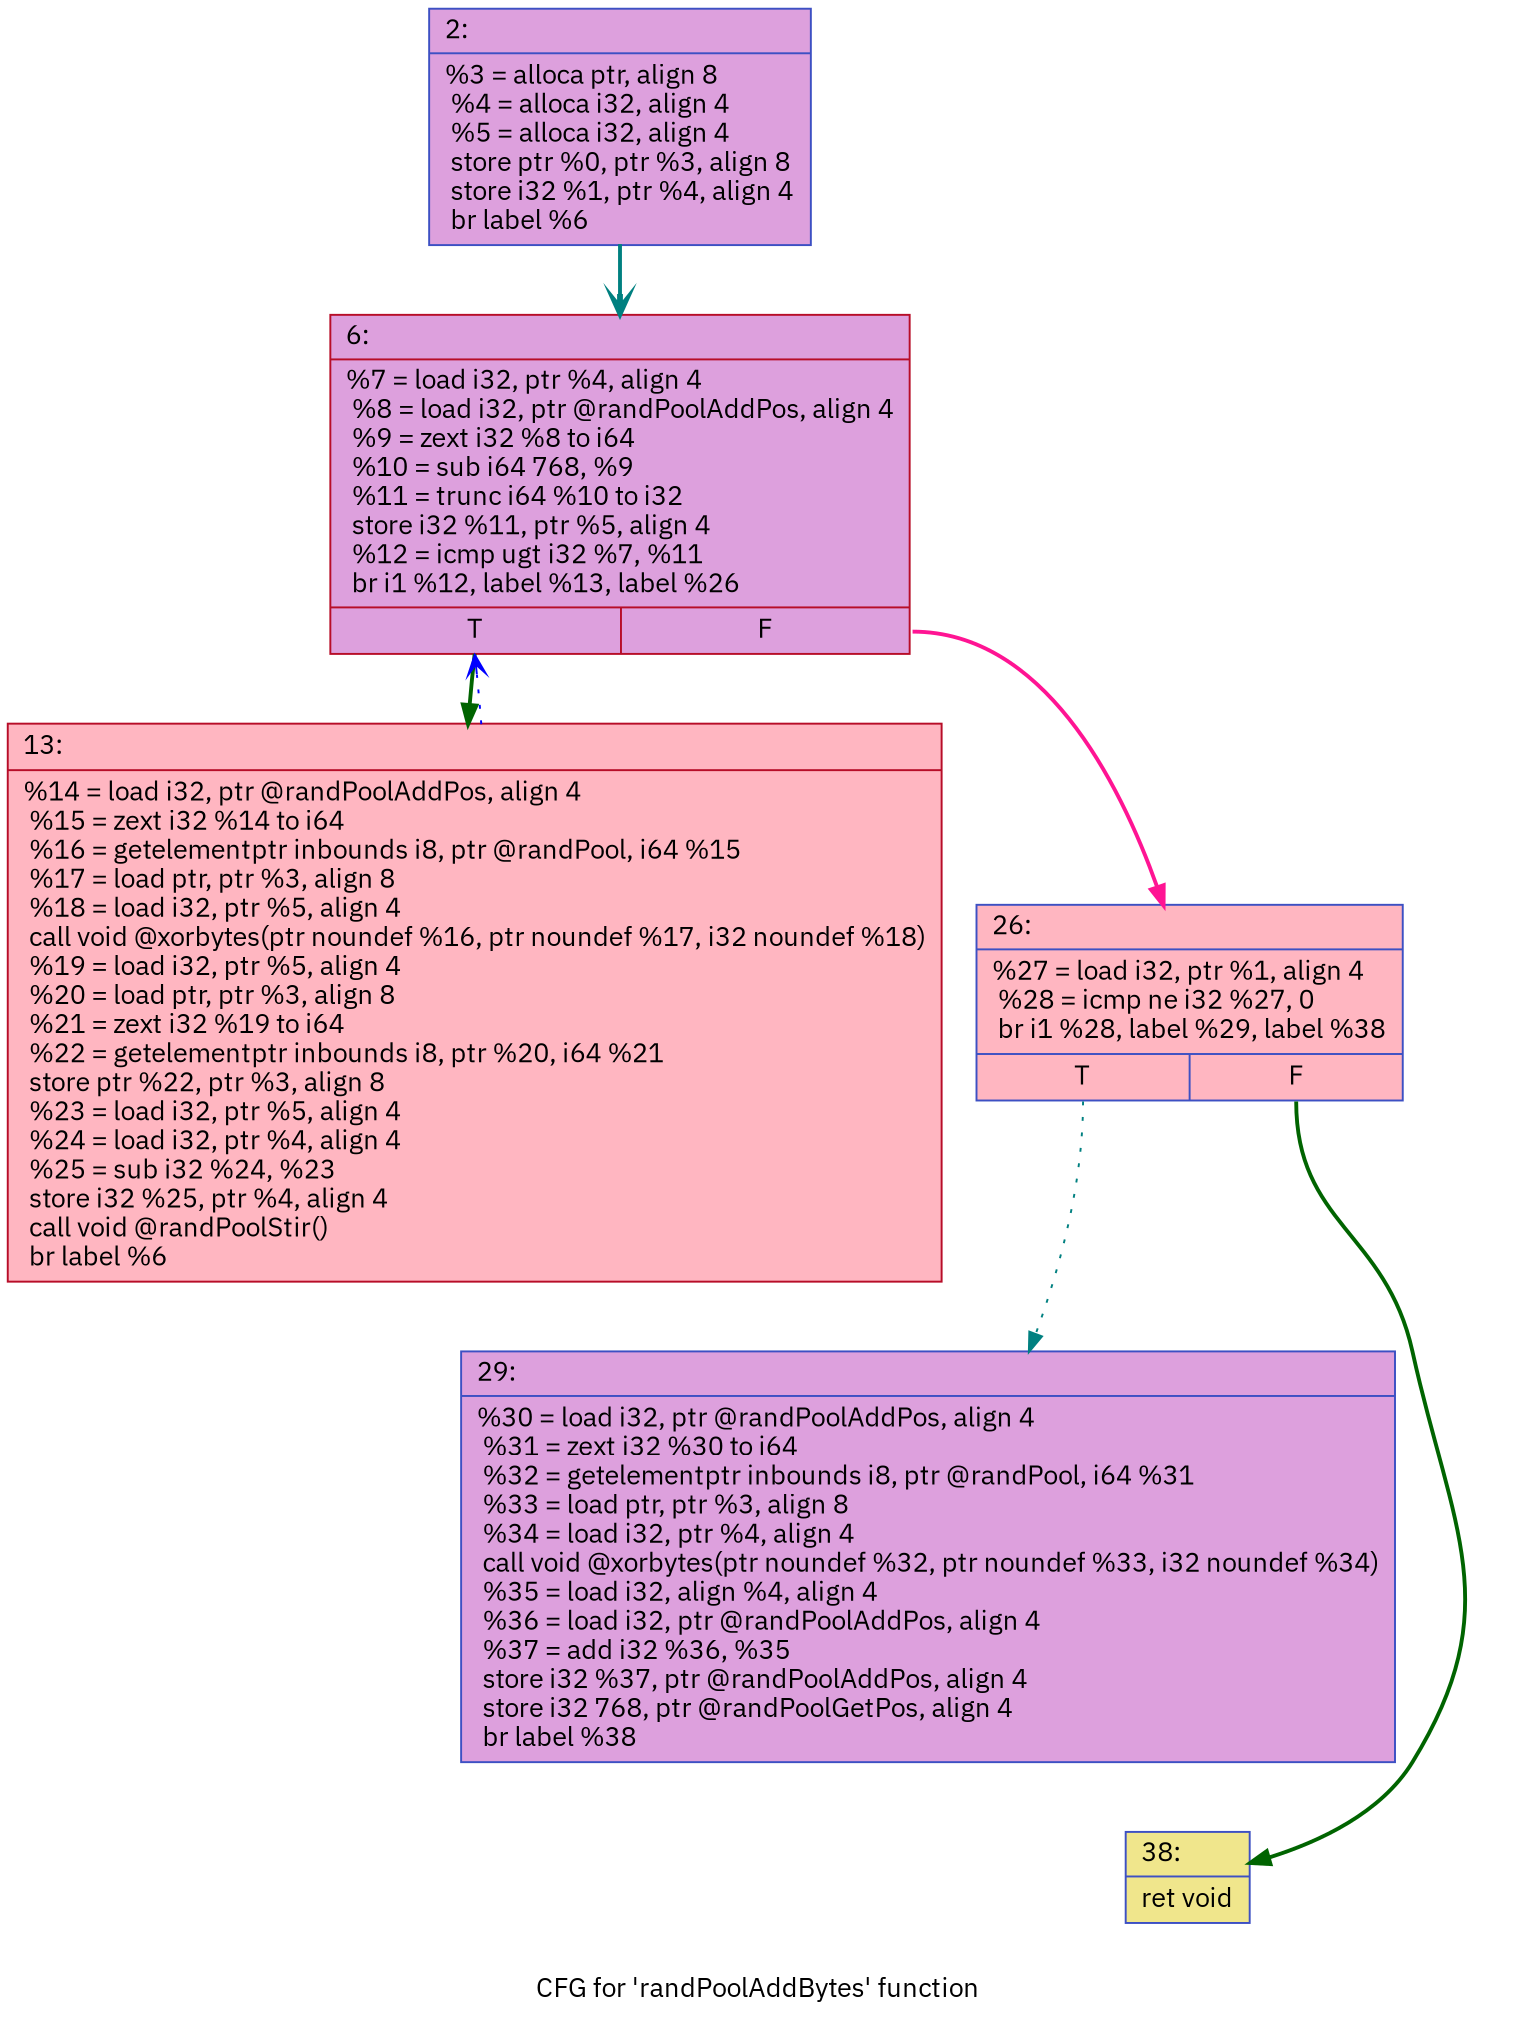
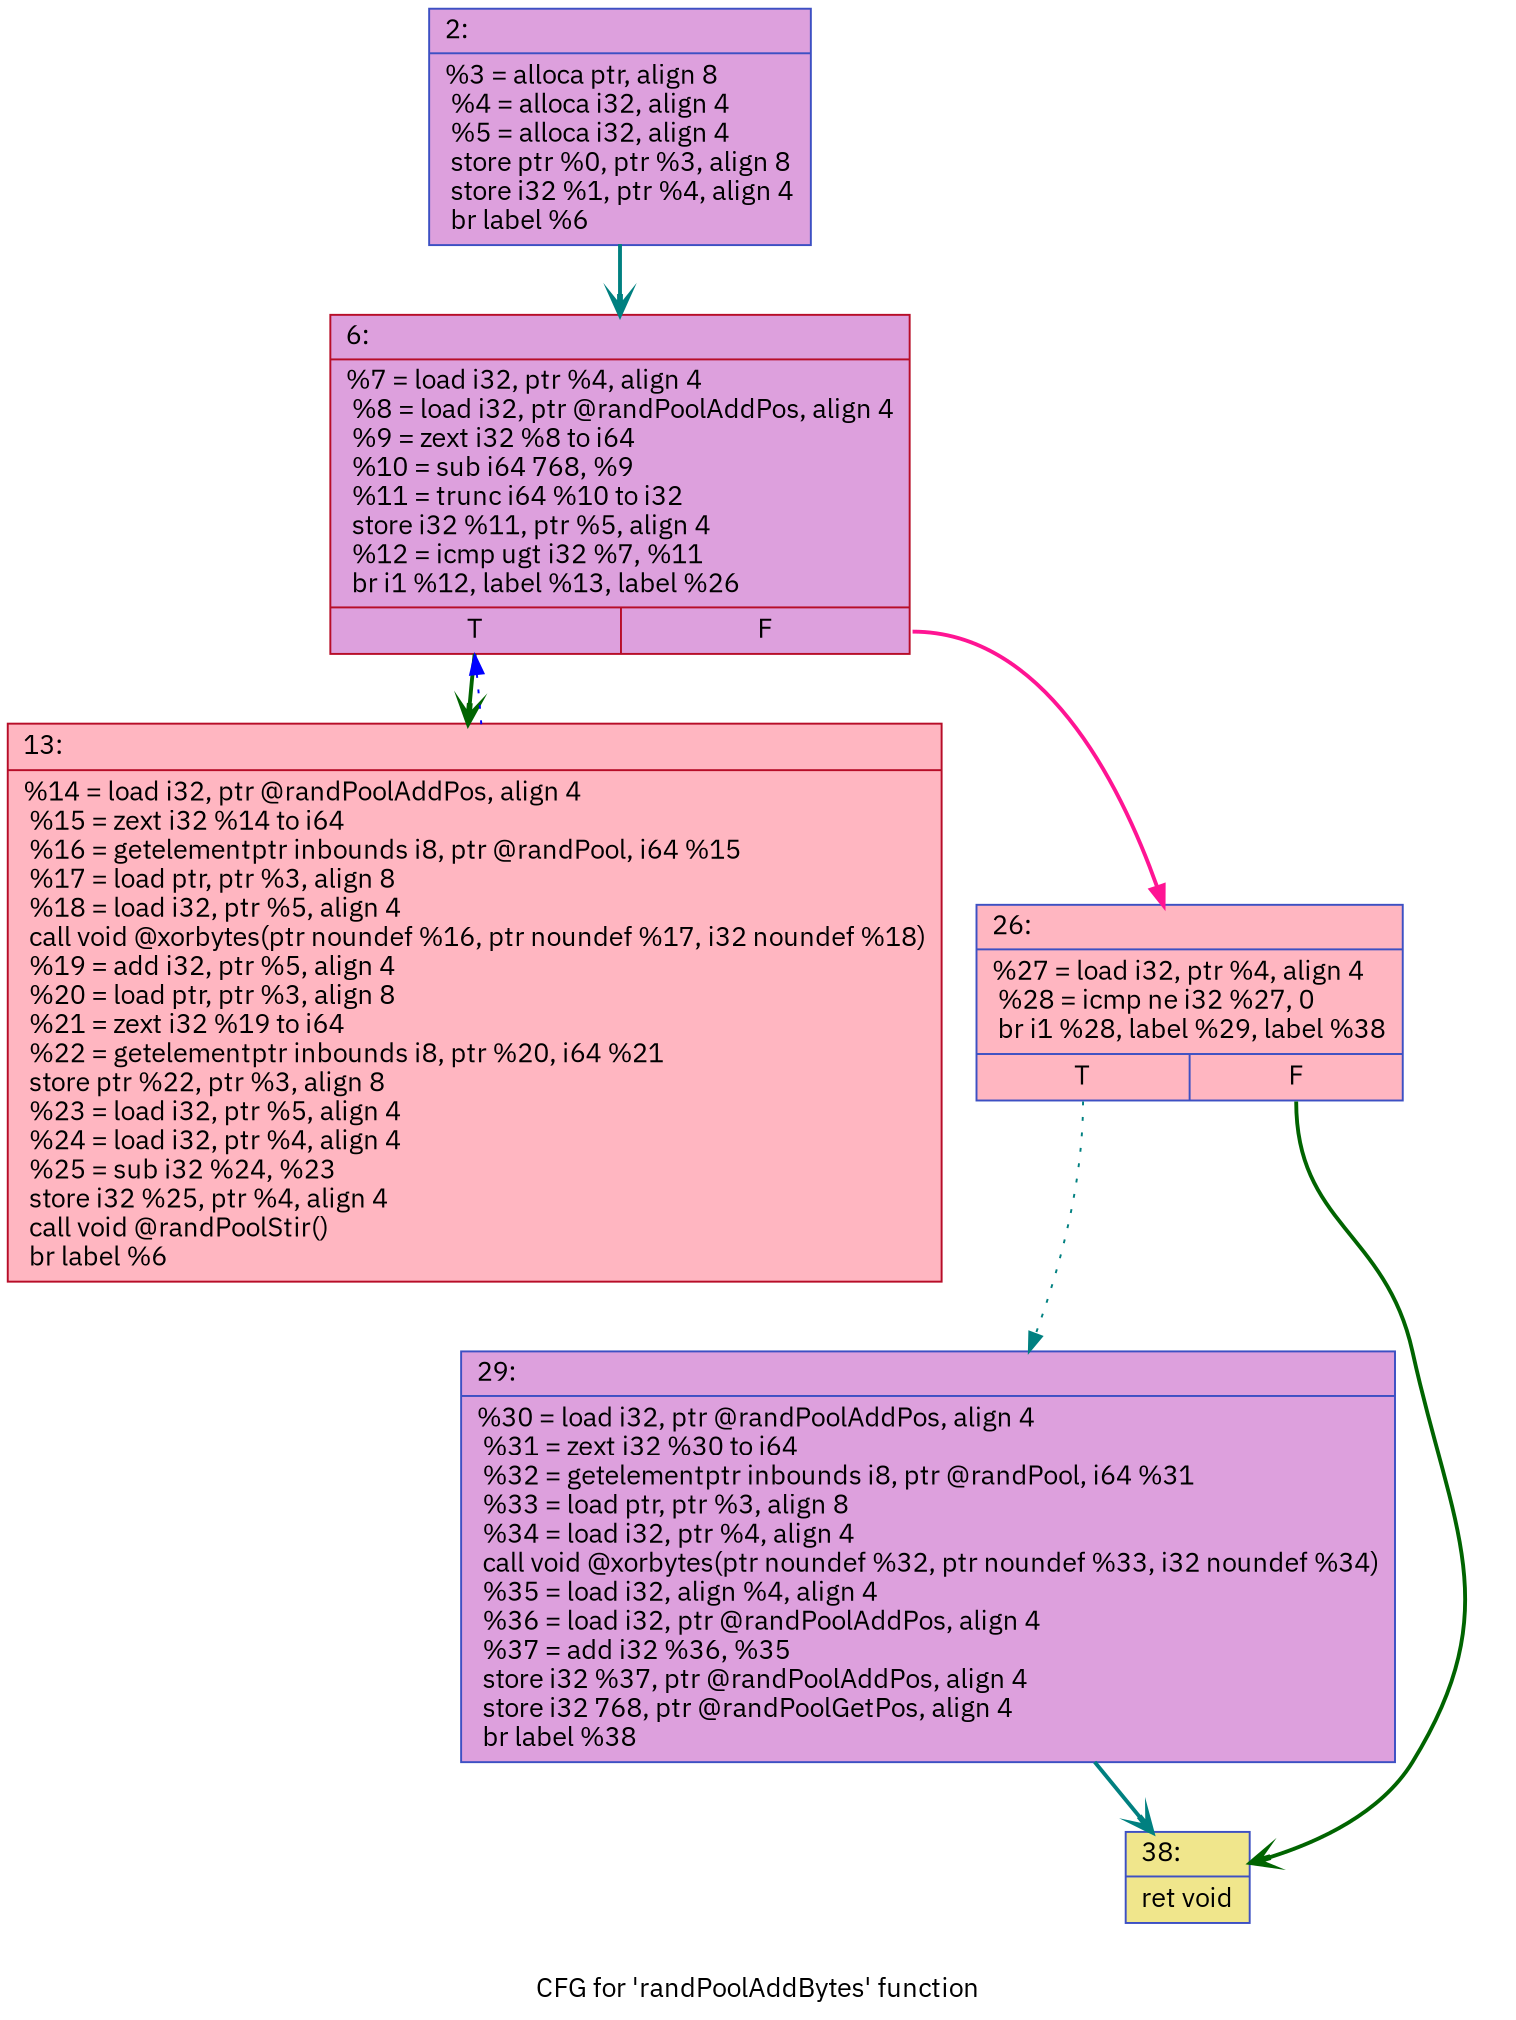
edge "6:" -> "13:": arrowhead normal -> vee
edge "13:" -> "6:": arrowhead vee -> normal
node "13:": text "%19 = load i32, ptr %5, align 4" -> "%19 = add i32, ptr %5, align 4"
node "26:": text "%27 = load i32, ptr %1, align 4" -> "%27 = load i32, ptr %4, align 4"
edge "26:" -> "38:": arrowhead normal -> vee
edge "29:" -> "38:": added
